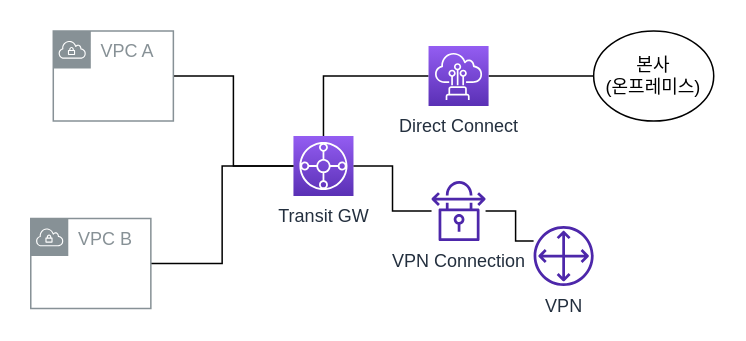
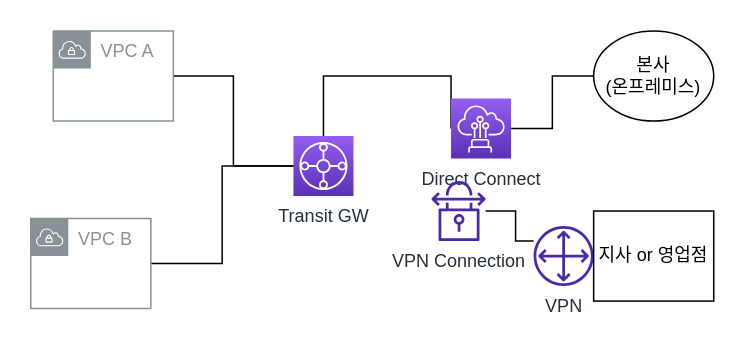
node "Direct Connect": moved (458, 76) -> (481, 128)
edge "Transit GW" -- "VPN Connection": removed
node "지사 or 영업점": added
